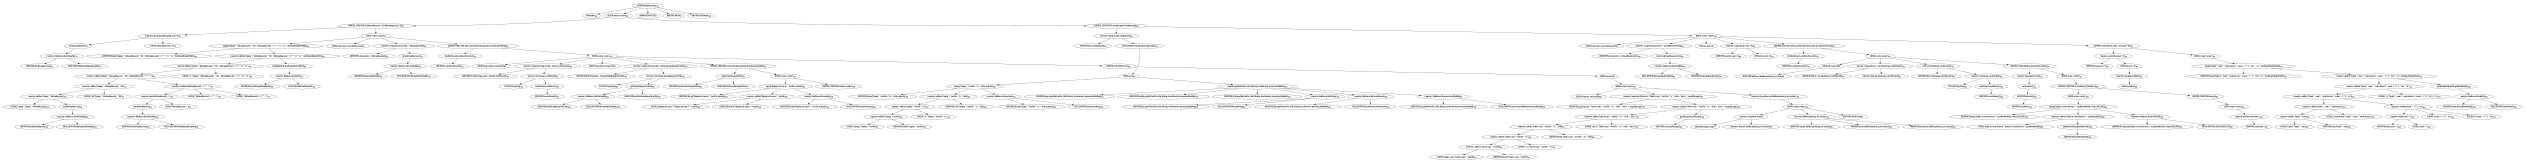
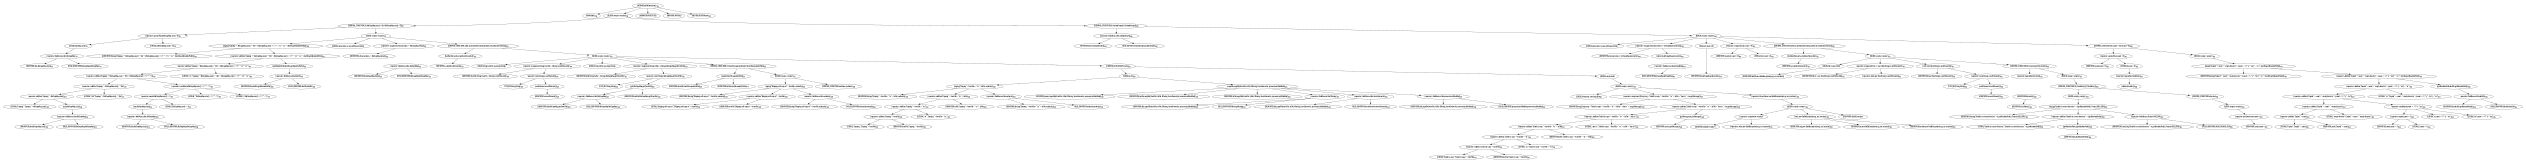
node "(keys,fileCopyMap.keys())": removed
edge "(elements,dirCopyMap.elements())" -> "(<operator>.fieldAccess,this.dirCopyMap)": removed
edge "(FIELD_IDENTIFIER,includeEmpty,includeEmpty)" -> "(BLOCK,try,try)": now "(CONTROL_STRUCTURE,try,try)" -> "(BLOCK,try,try)"
edge "(<operator>.fieldAccess,this.dirCopyMap)" -> "(IDENTIFIER,this,dirCopyMap.elements())": now "(LOCAL,int count: int)" -> "(IDENTIFIER,this,dirCopyMap.elements())"
node "(exists,d.exists())": removed
